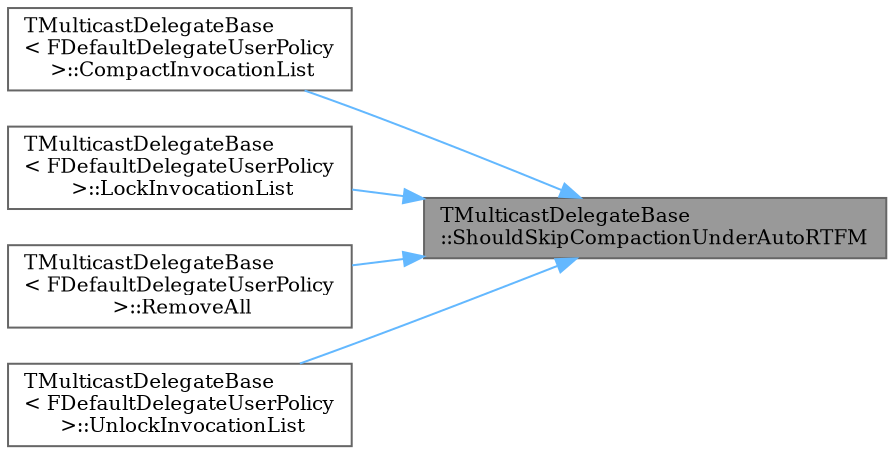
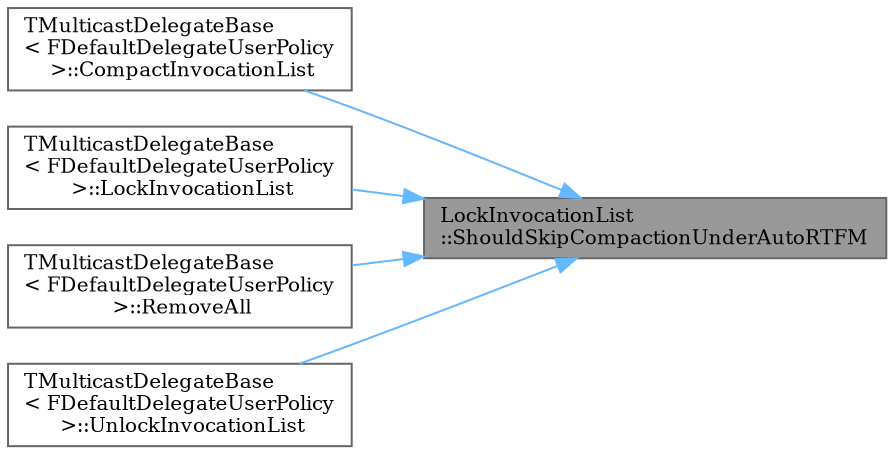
node "TMulticastDelegateBase ::ShouldSkipCompactionUnderAutoRTFM": label "TMulticastDelegateBase ::ShouldSkipCompactionUnderAutoRTFM" -> "LockInvocationList ::ShouldSkipCompactionUnderAutoRTFM"
